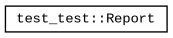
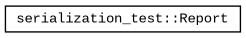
node "test_test::Report": label "test_test::Report" -> "serialization_test::Report"
